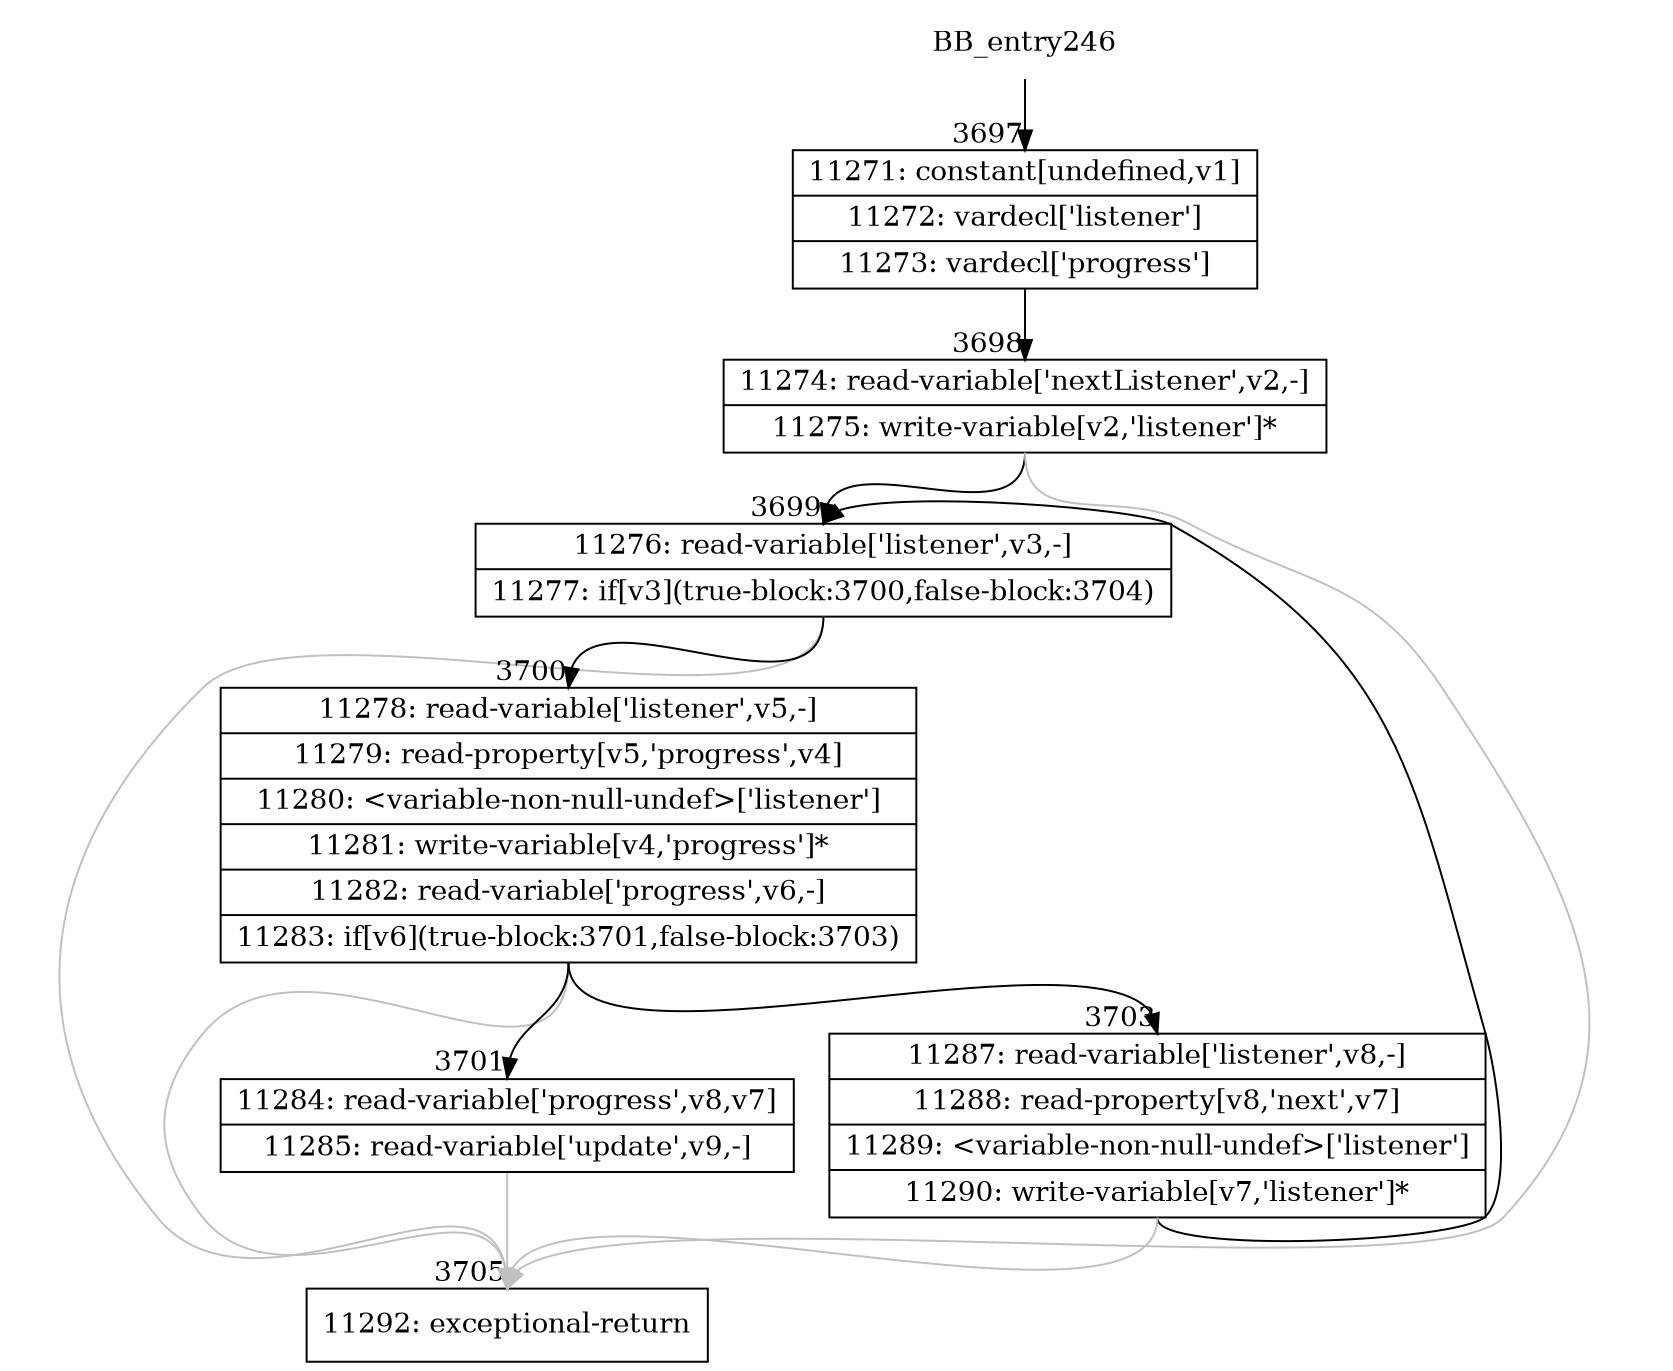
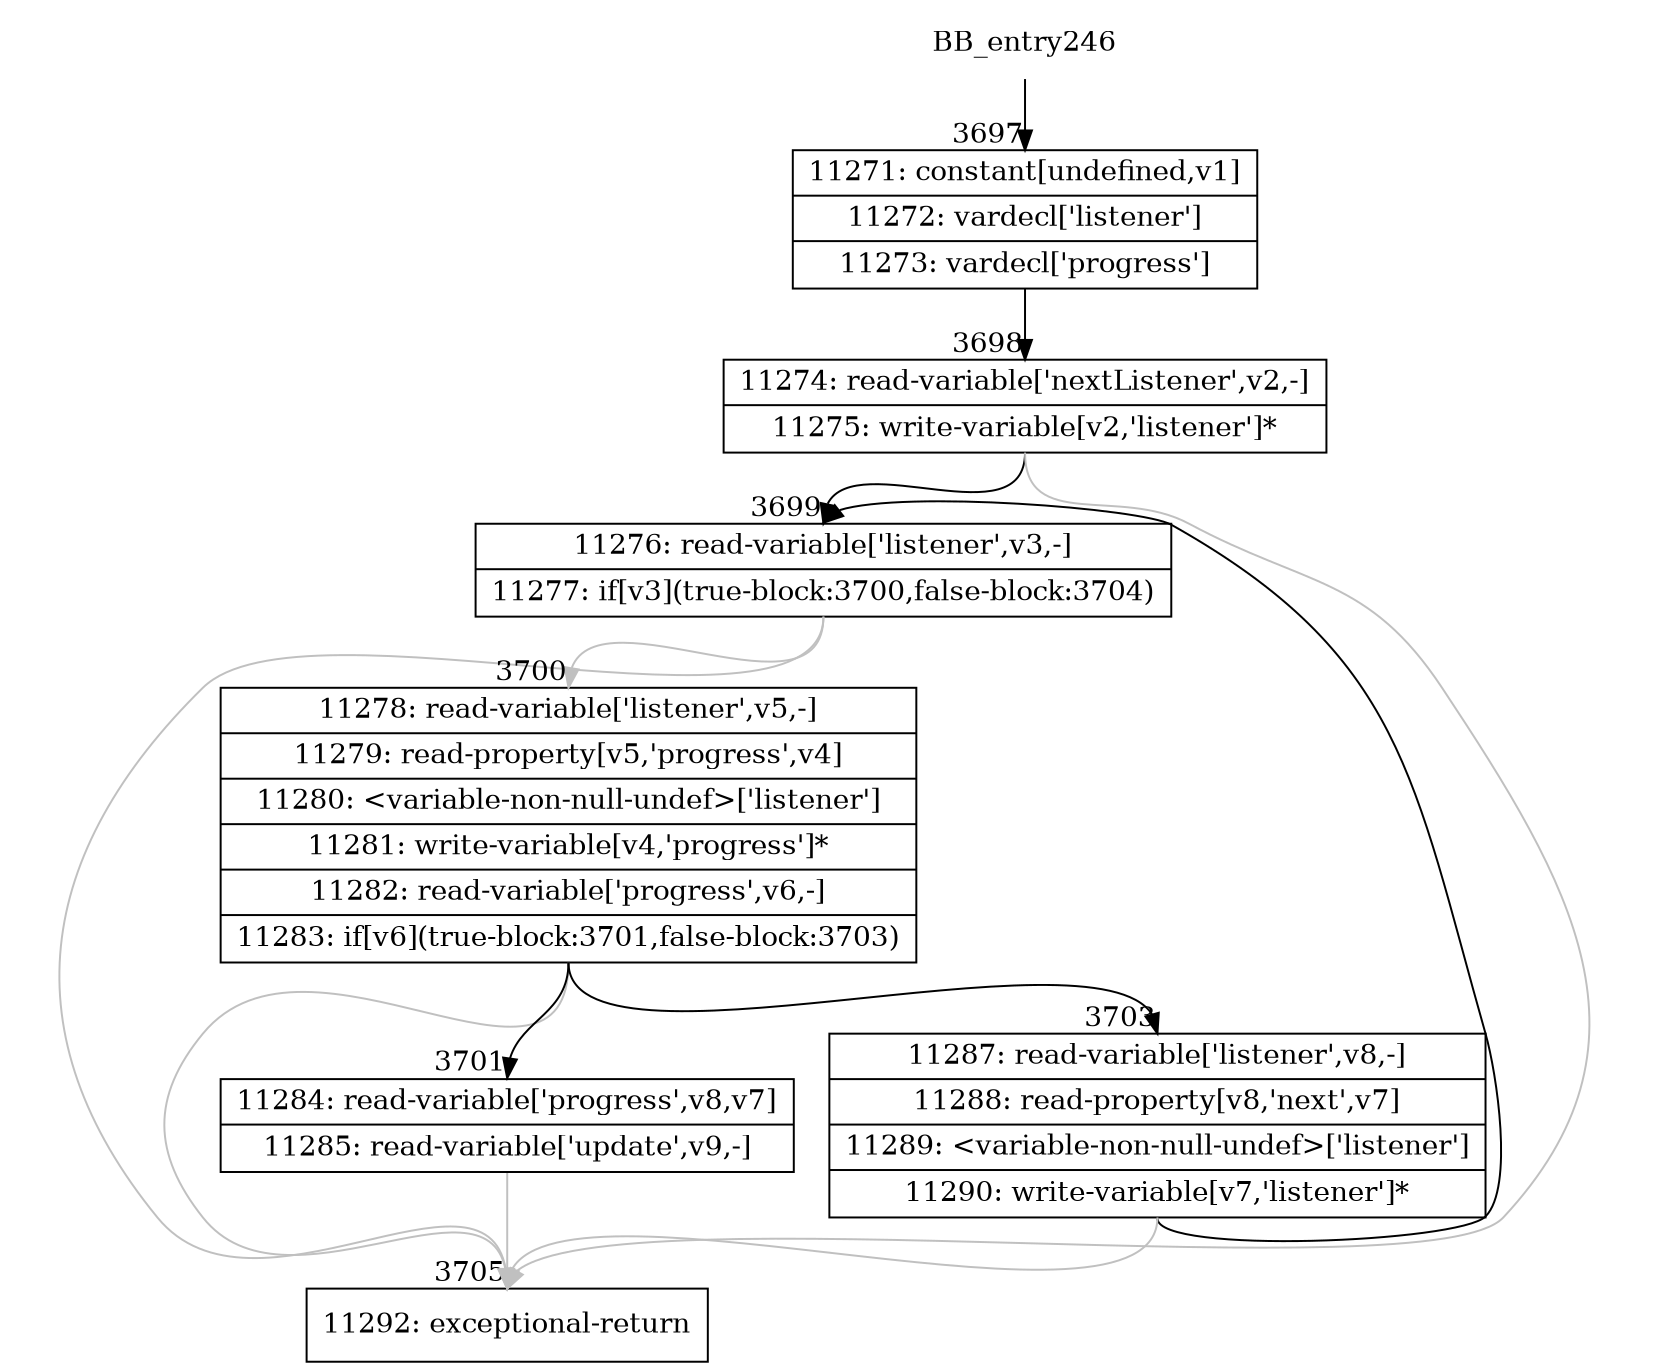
edge "11276: read-variable['listener',v3,-]" -> "11278: read-variable['listener',v5,-]": color black -> gray
